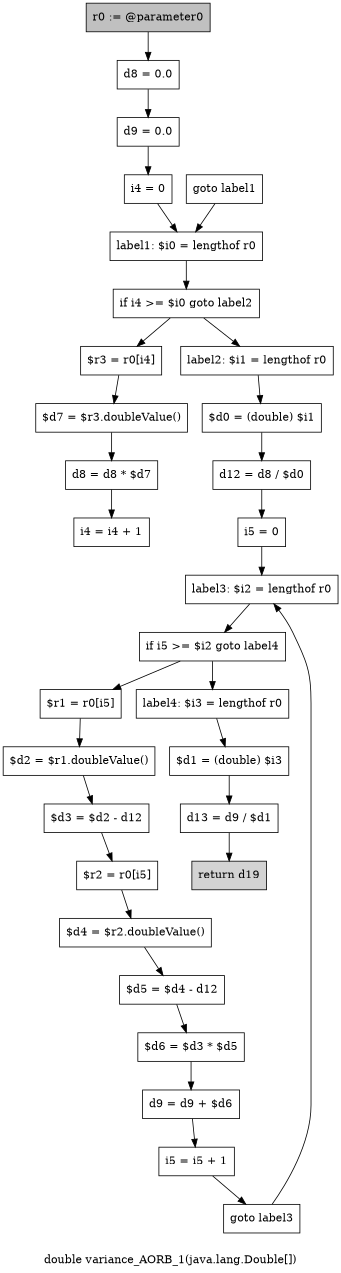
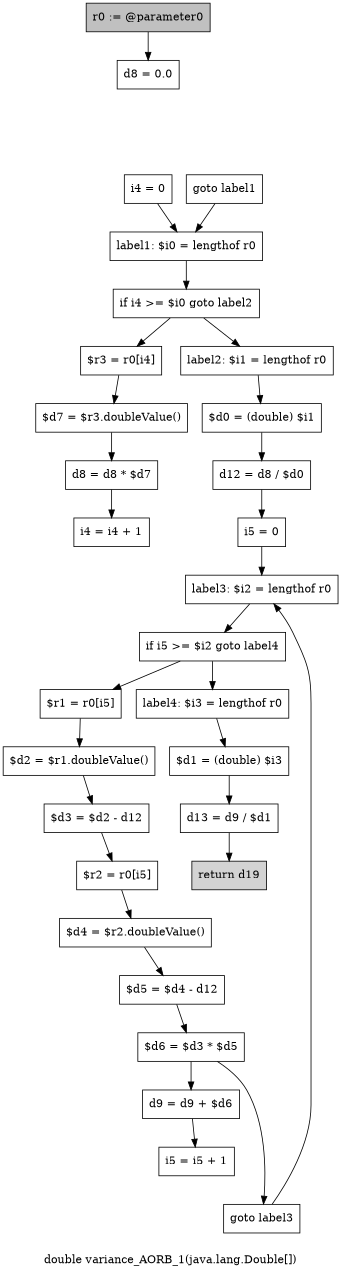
node "d9 = 0.0": removed
edge "i5 = i5 + 1" -> "goto label3": now "$d6 = $d3 * $d5" -> "goto label3"
